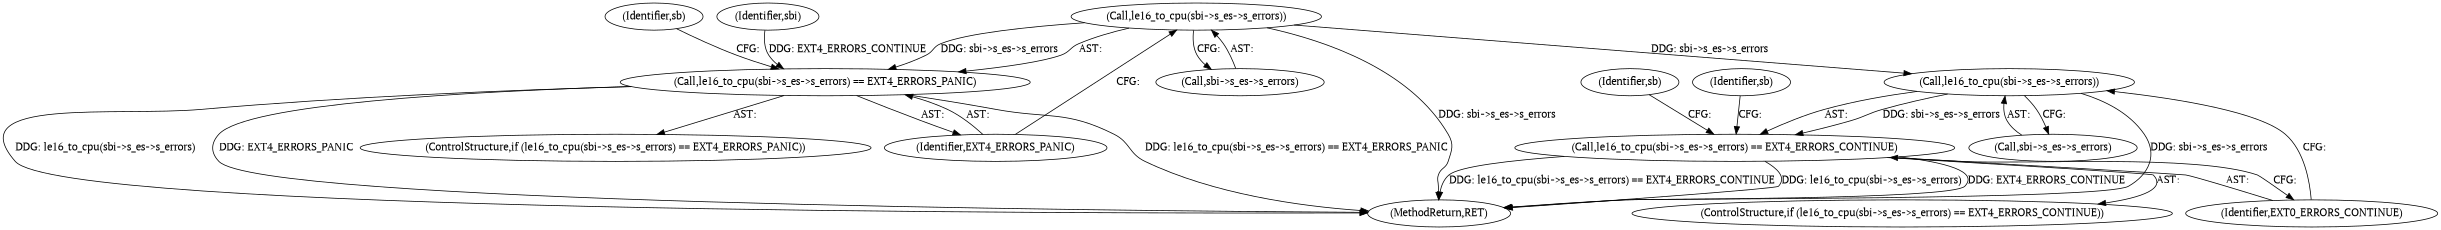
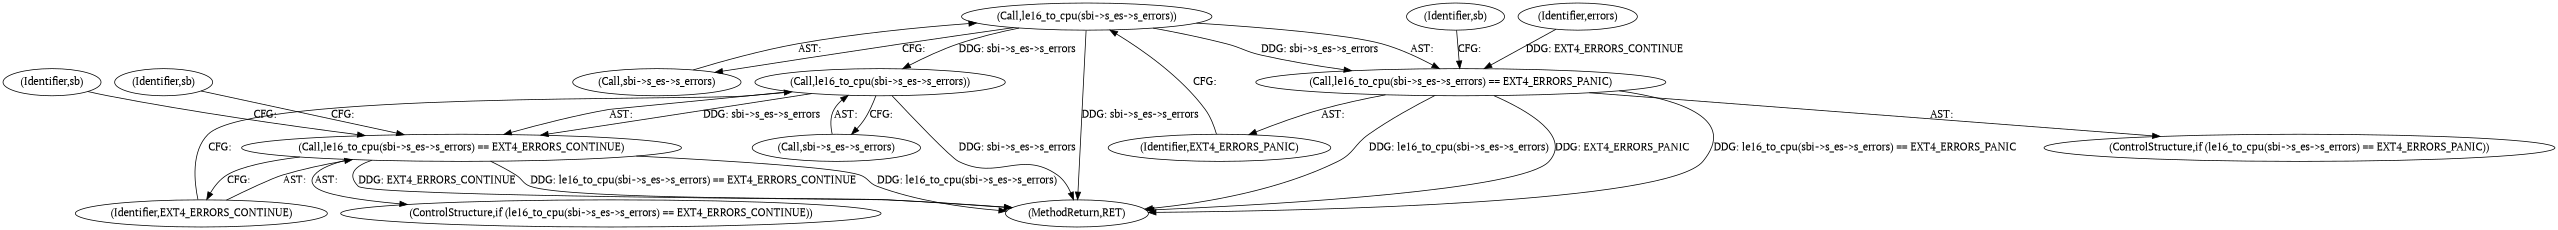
node "(Identifier,sbi)": label "(Identifier,sbi)" -> "(Identifier,errors)"
edge "(Identifier,EXT4_ERRORS_PANIC)" -> "(Call,le16_to_cpu(sbi->s_es->s_errors) == EXT4_ERRORS_PANIC)": removed, label "AST:"
node "(Identifier,EXT0_ERRORS_CONTINUE)": label "(Identifier,EXT0_ERRORS_CONTINUE)" -> "(Identifier,EXT4_ERRORS_CONTINUE)"
